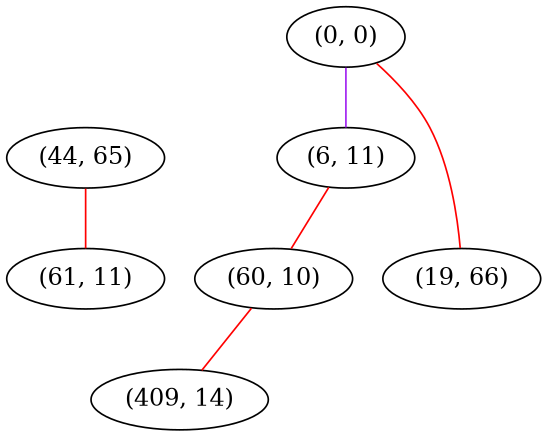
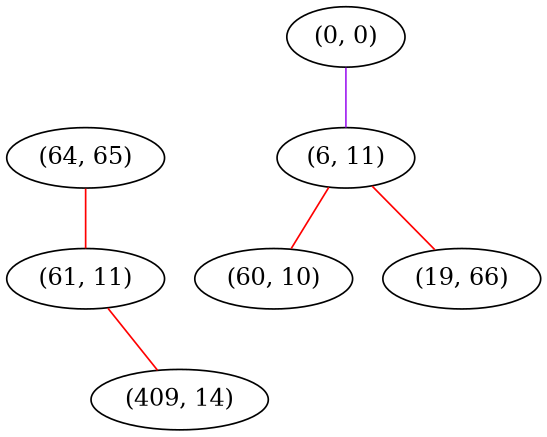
edge "(0, 0)" -- "(19, 66)": now "(6, 11)" -- "(19, 66)"
node "(44, 65)": label "(44, 65)" -> "(64, 65)"
edge "(60, 10)" -- "(409, 14)": now "(61, 11)" -- "(409, 14)"
